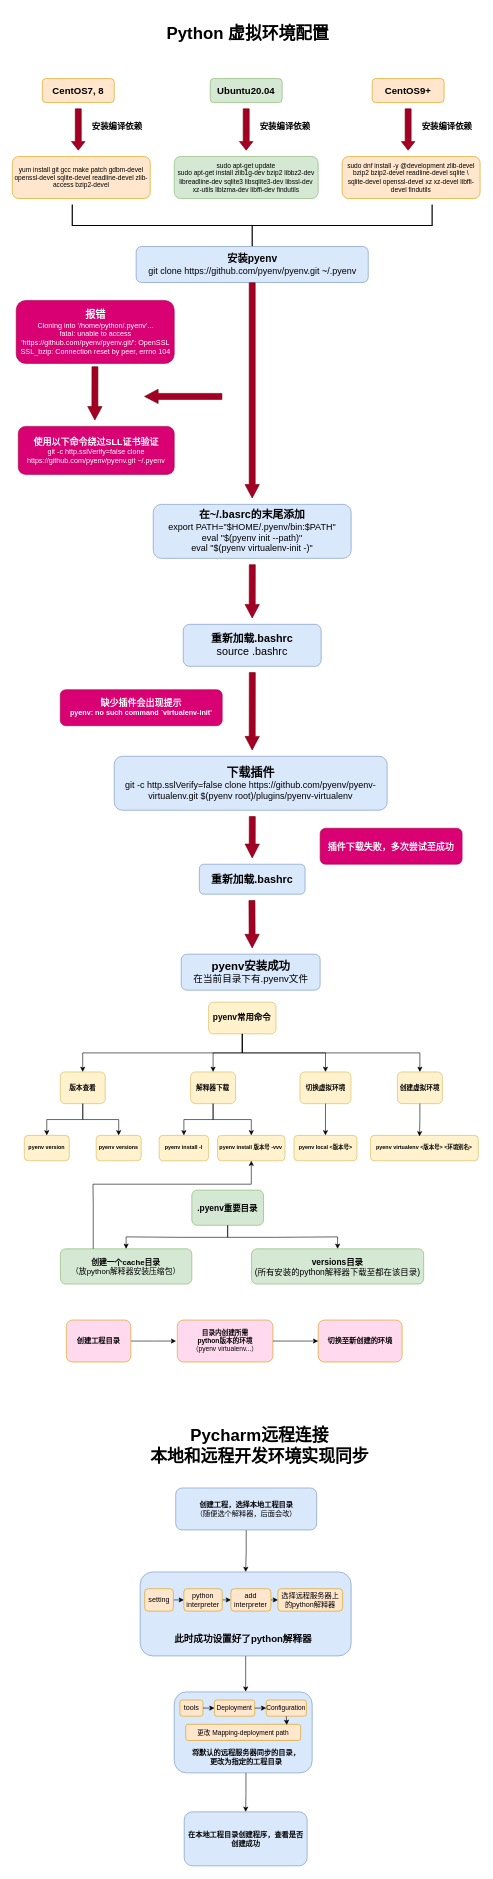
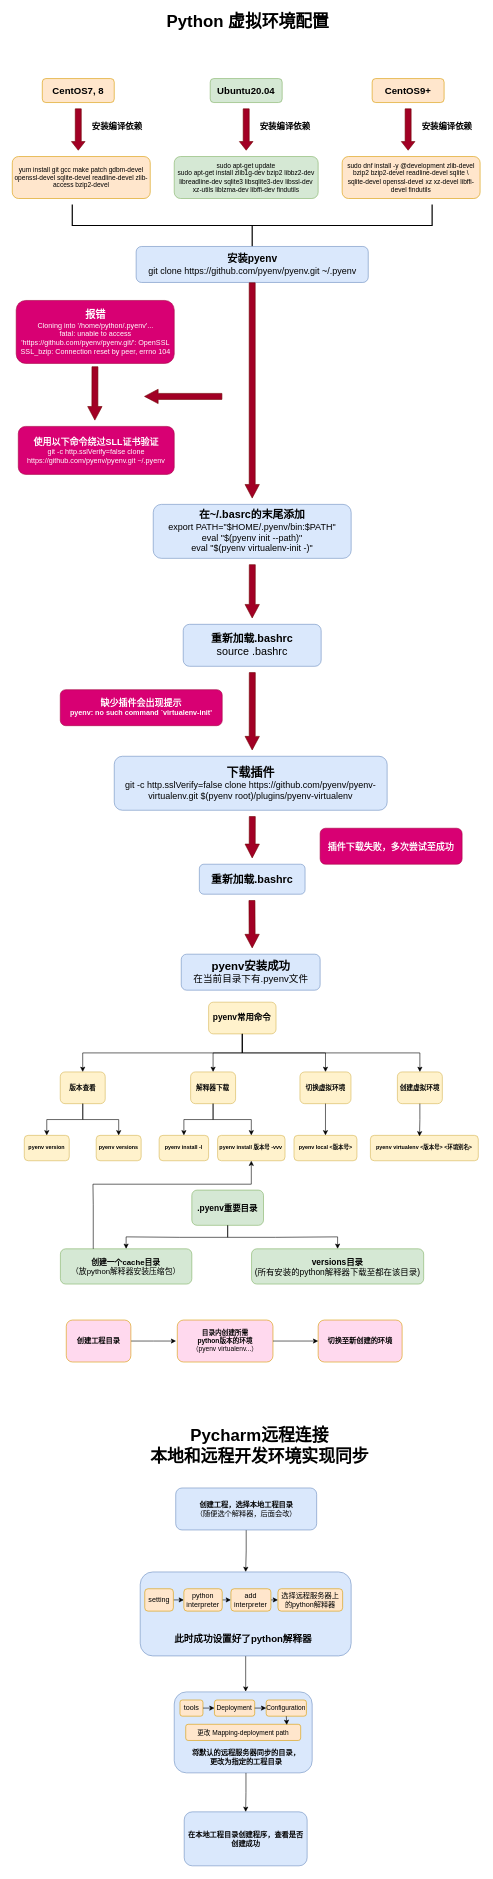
node "Python 虚拟环境配置": moved (248, 33) -> (248, 21)
